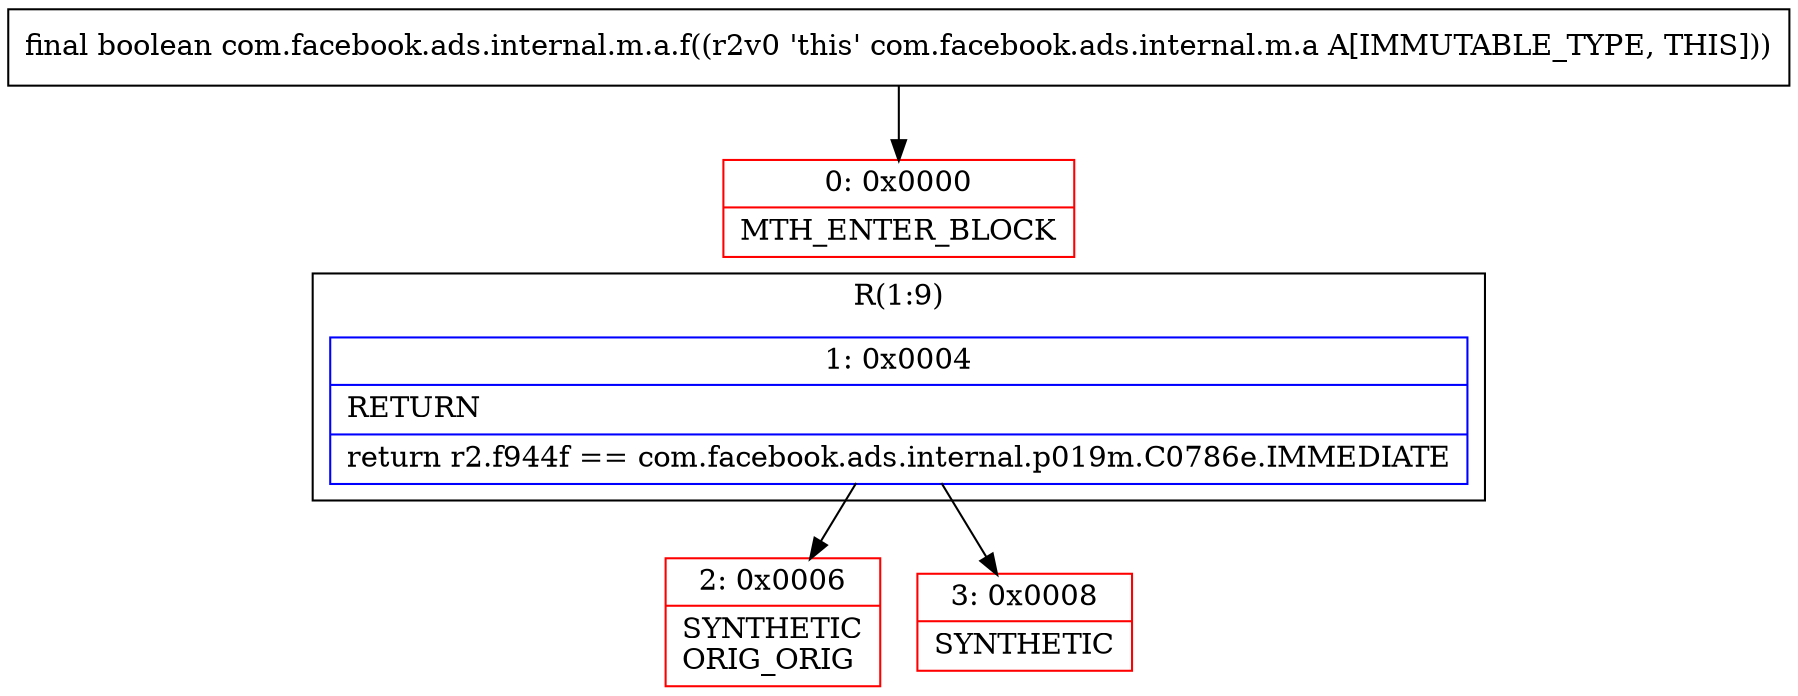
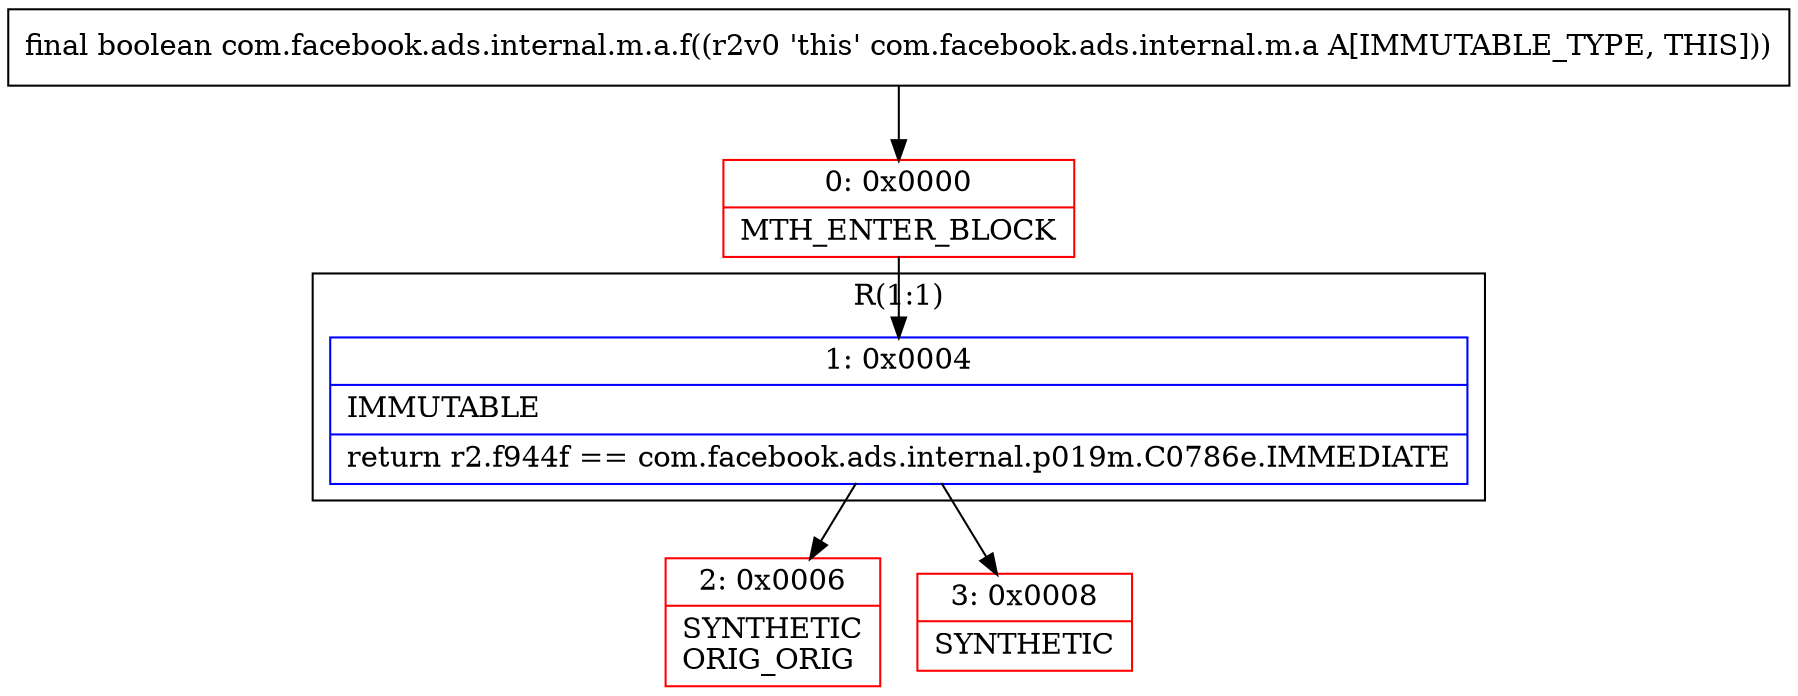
edge "0: 0x0000" -> "1: 0x0004": added
cluster "R(1:9)": label "R(1:9)" -> "R(1:1)"
node "1: 0x0004": text "RETURN" -> "IMMUTABLE"
